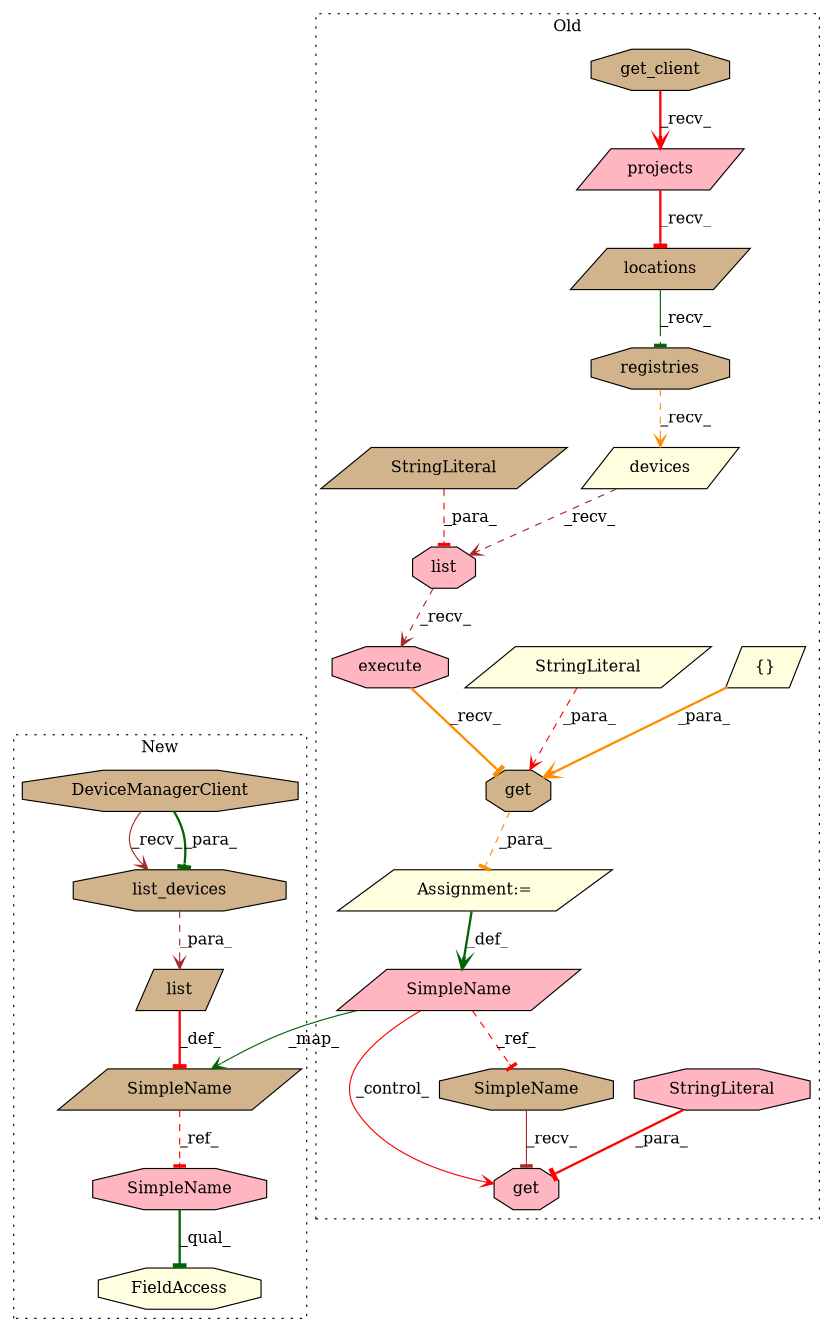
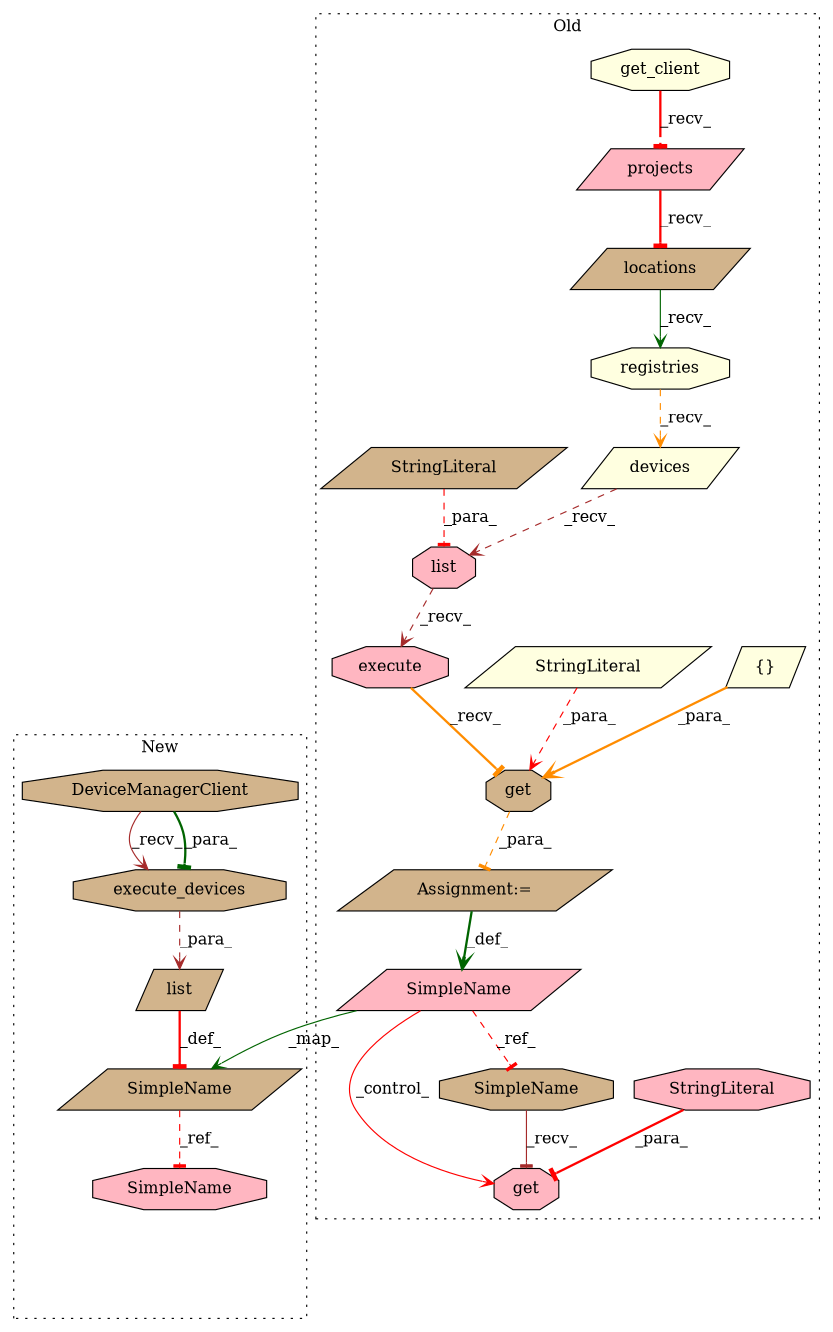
node "get_client": fillcolor tan -> lightyellow
edge "get_client" -> "projects": arrowhead vee -> tee
edge "locations" -> "registries": arrowhead tee -> vee
node "registries": fillcolor tan -> lightyellow
node "list_devices": label "list_devices" -> "execute_devices"
node "Assignment:=": fillcolor lightyellow -> tan
node "FieldAccess": removed
